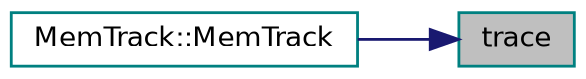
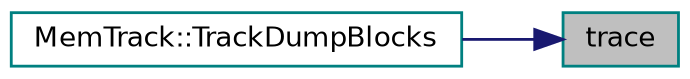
node "MemTrack::MemTrack": label "MemTrack::MemTrack" -> "MemTrack::TrackDumpBlocks"
